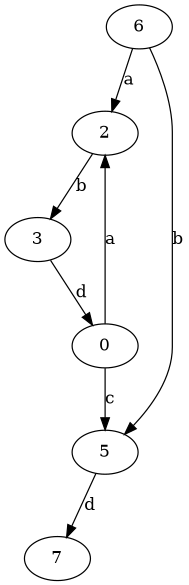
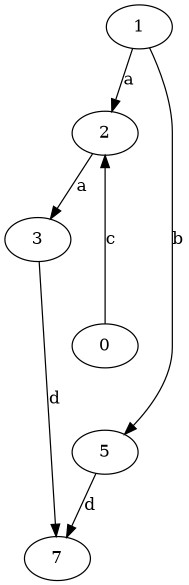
node "6": label "6" -> "1"
edge "2" -> "3": label "b" -> "a"
edge "0" -> "2": label "a" -> "c"
edge "3" -> "0": now "3" -> "7"
edge "0" -> "5": removed, label "c"
